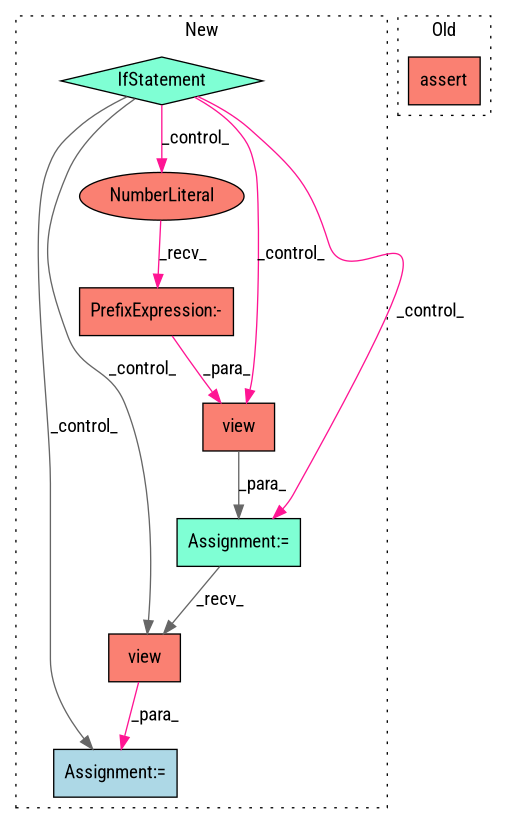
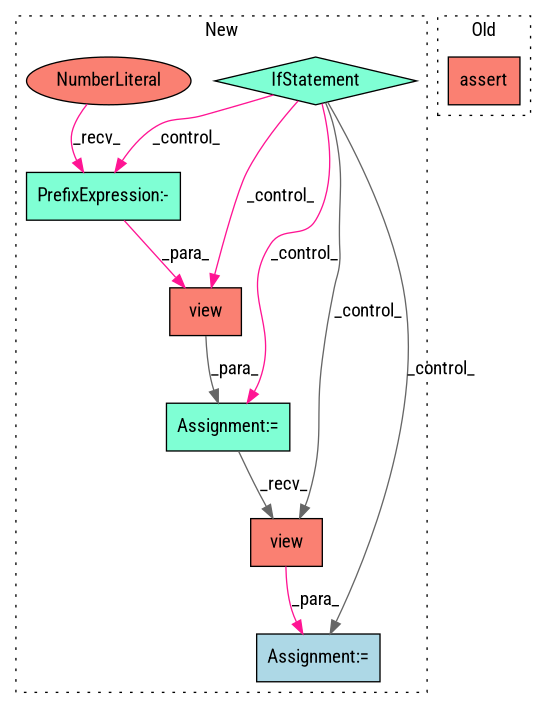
edge "IfStatement" -> "NumberLiteral": now "IfStatement" -> "PrefixExpression:-"
node "PrefixExpression:-": fillcolor salmon -> aquamarine
